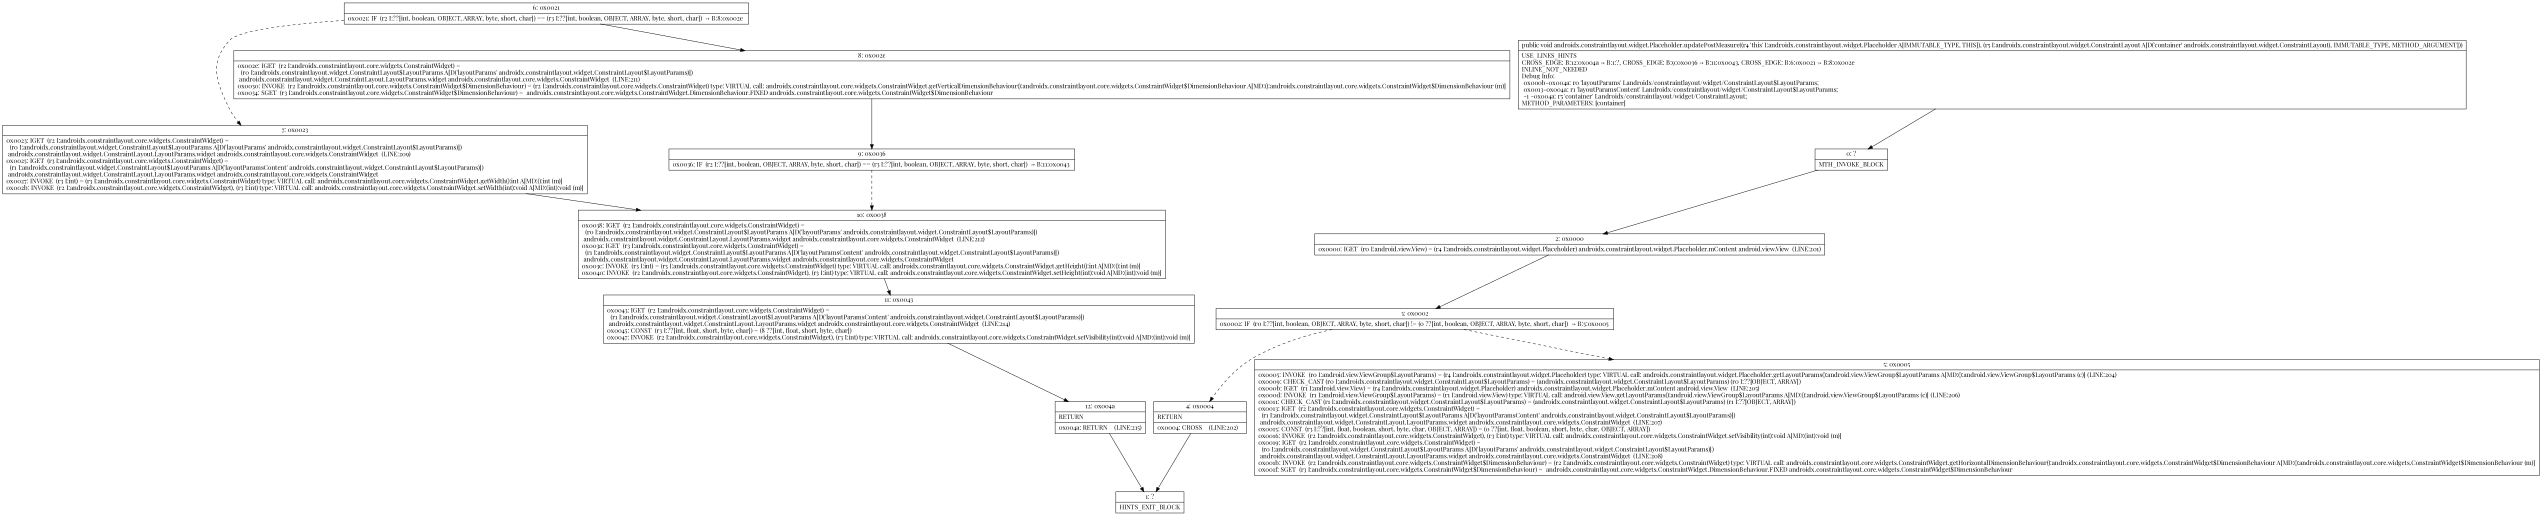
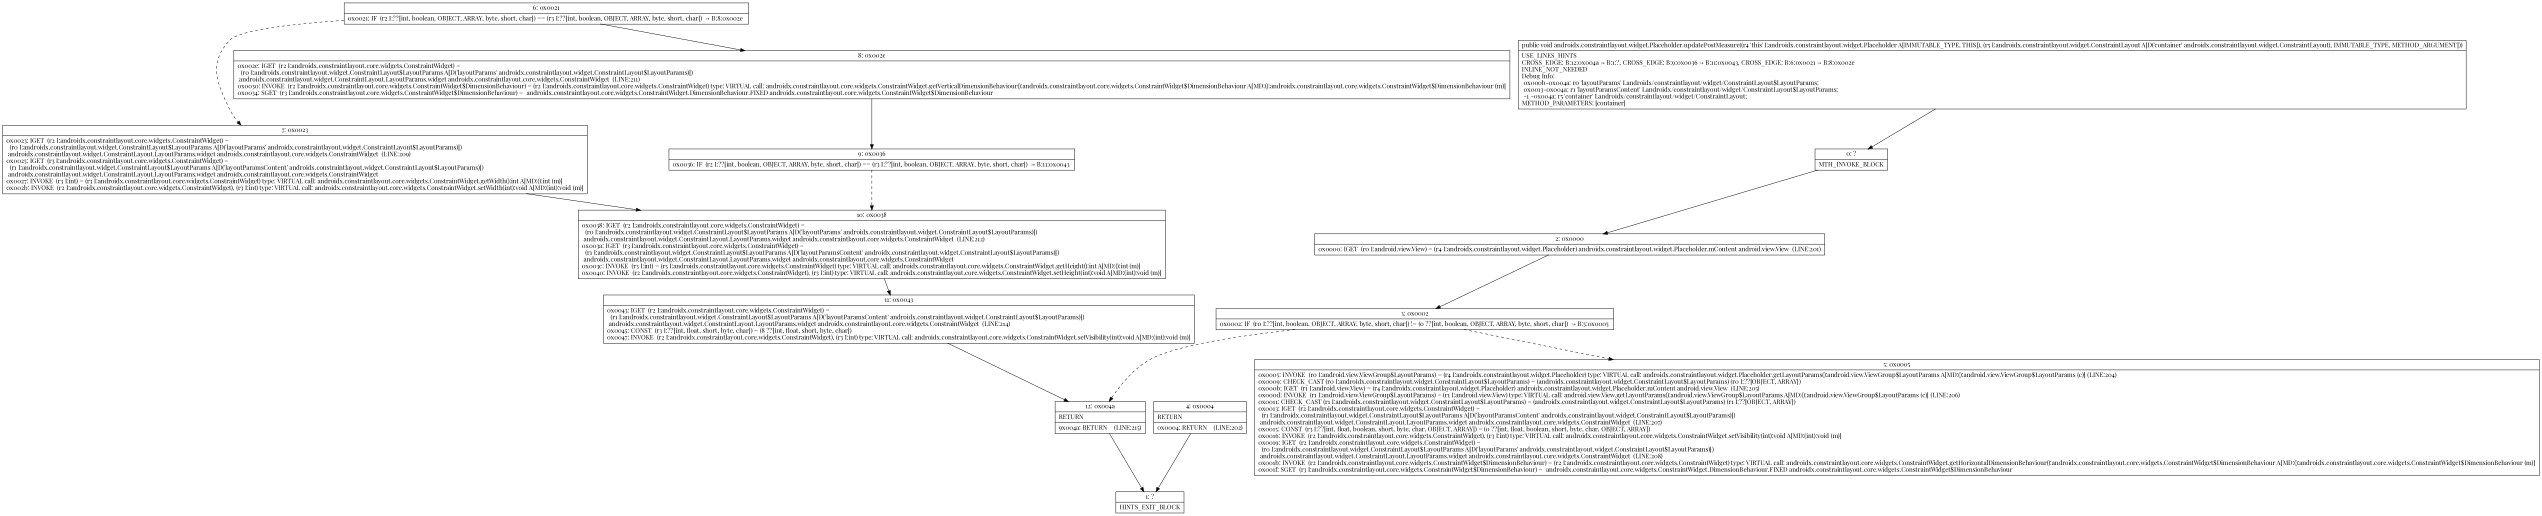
edge "3: 0x0002" -> "4: 0x0004": now "3: 0x0002" -> "12: 0x004a"
node "12: 0x004a": text "0x004a: RETURN    (LINE:215)" -> "9x004a: RETURN    (LINE:215)"
node "4: 0x0004": text "0x0004: CROSS    (LINE:202)" -> "0x0004: RETURN    (LINE:202)"
